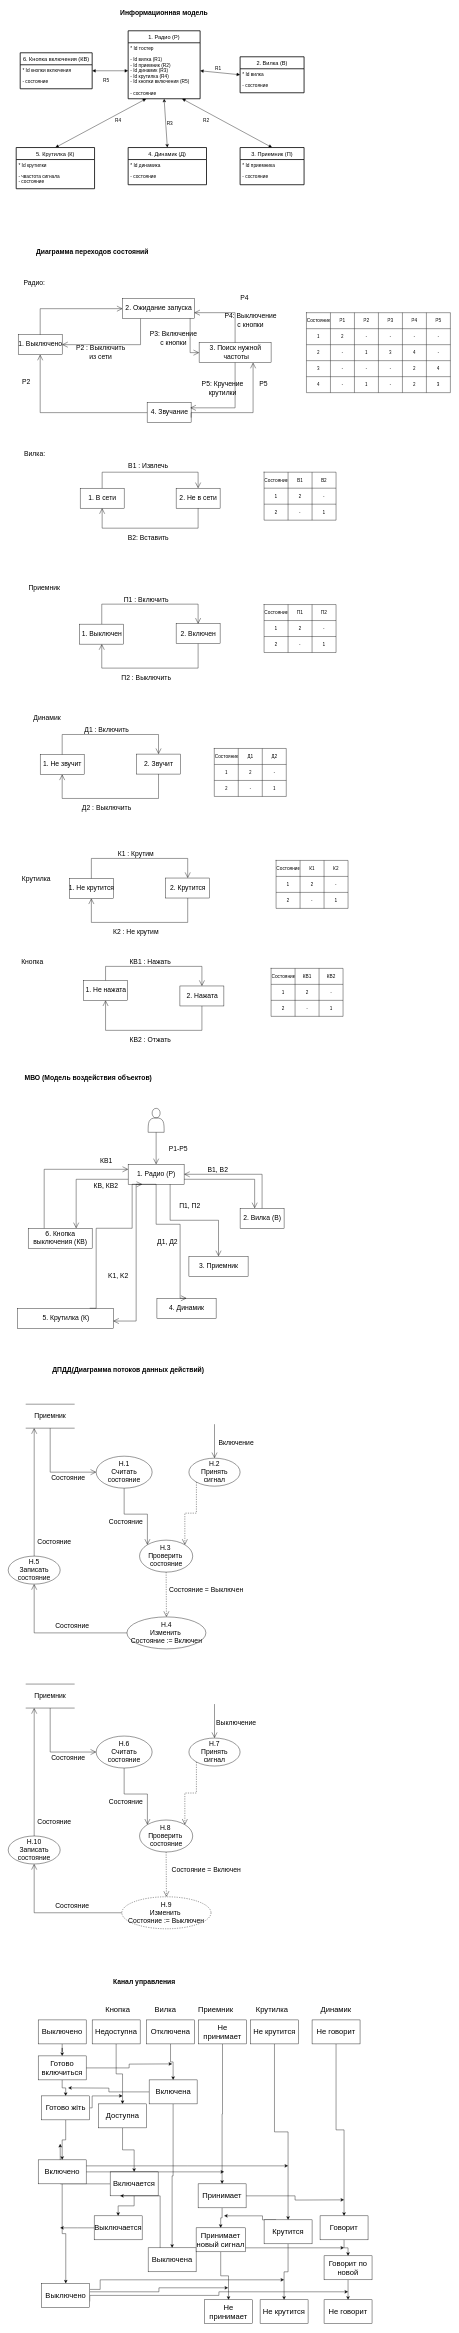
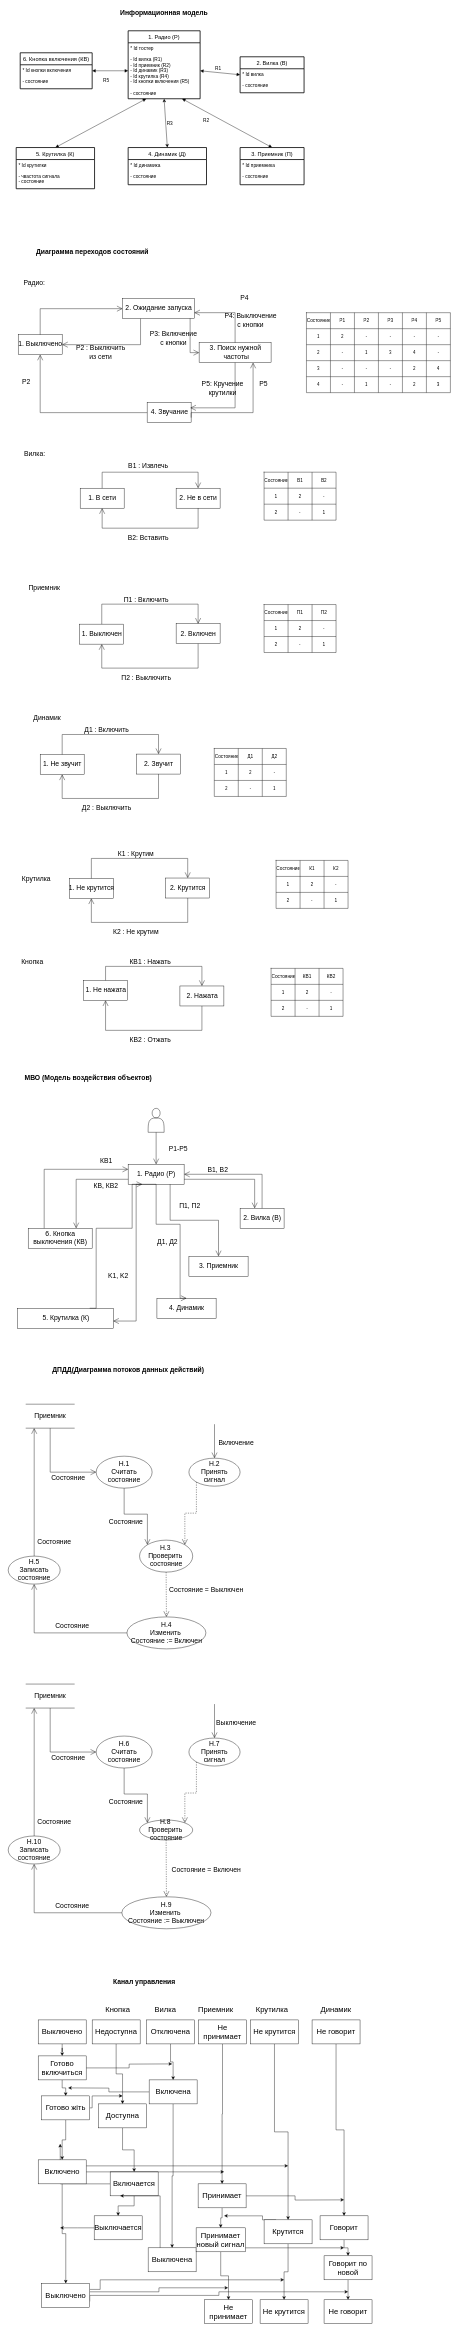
node "R4": removed
node "Н.8 Проверить состояние": size 53x32 -> 53x20
node "Н.9 Изменить Состояние := Выключен": style dashed -> solid
